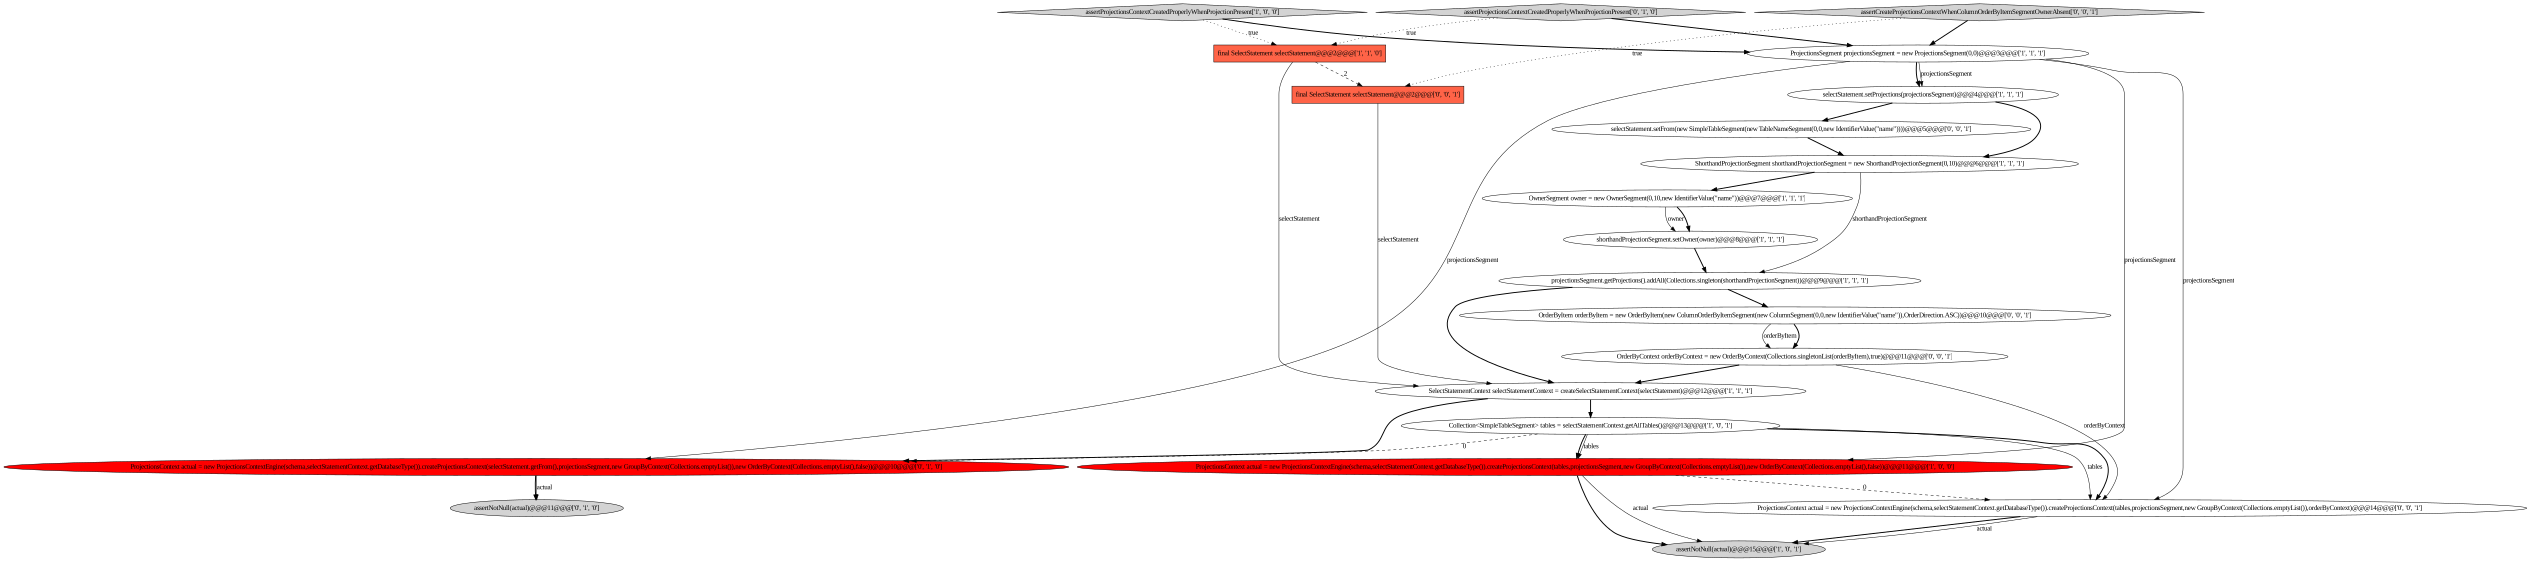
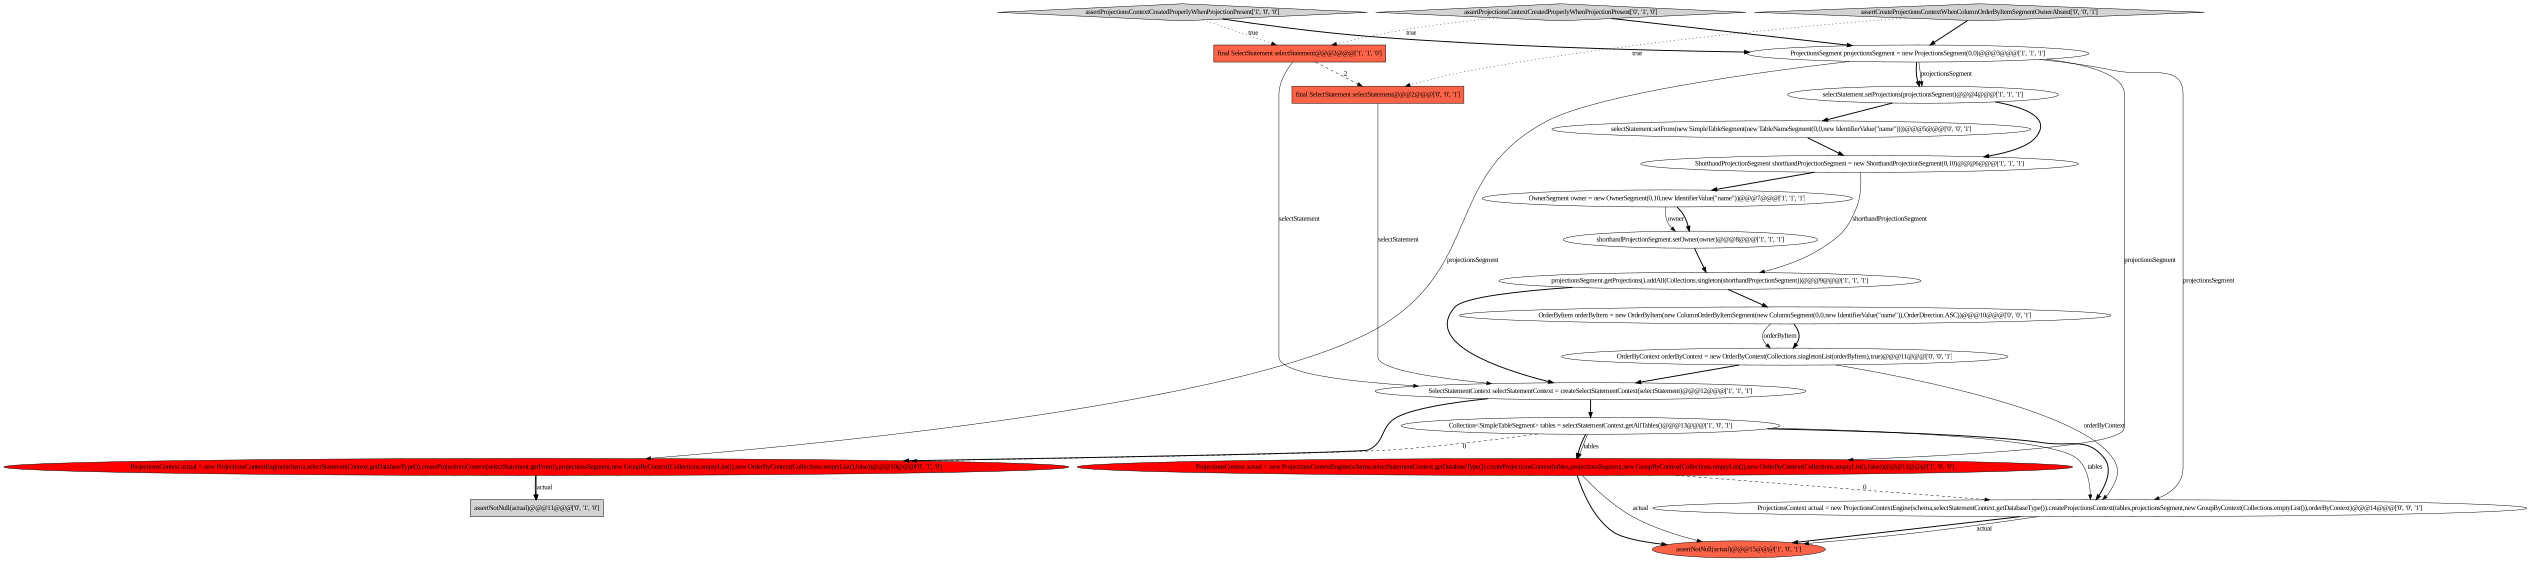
node "assertNotNull(actual)@@@11@@@['0', '1', '0']": shape ellipse -> box
node "assertNotNull(actual)@@@15@@@['1', '0', '1']": fillcolor lightgray -> tomato
